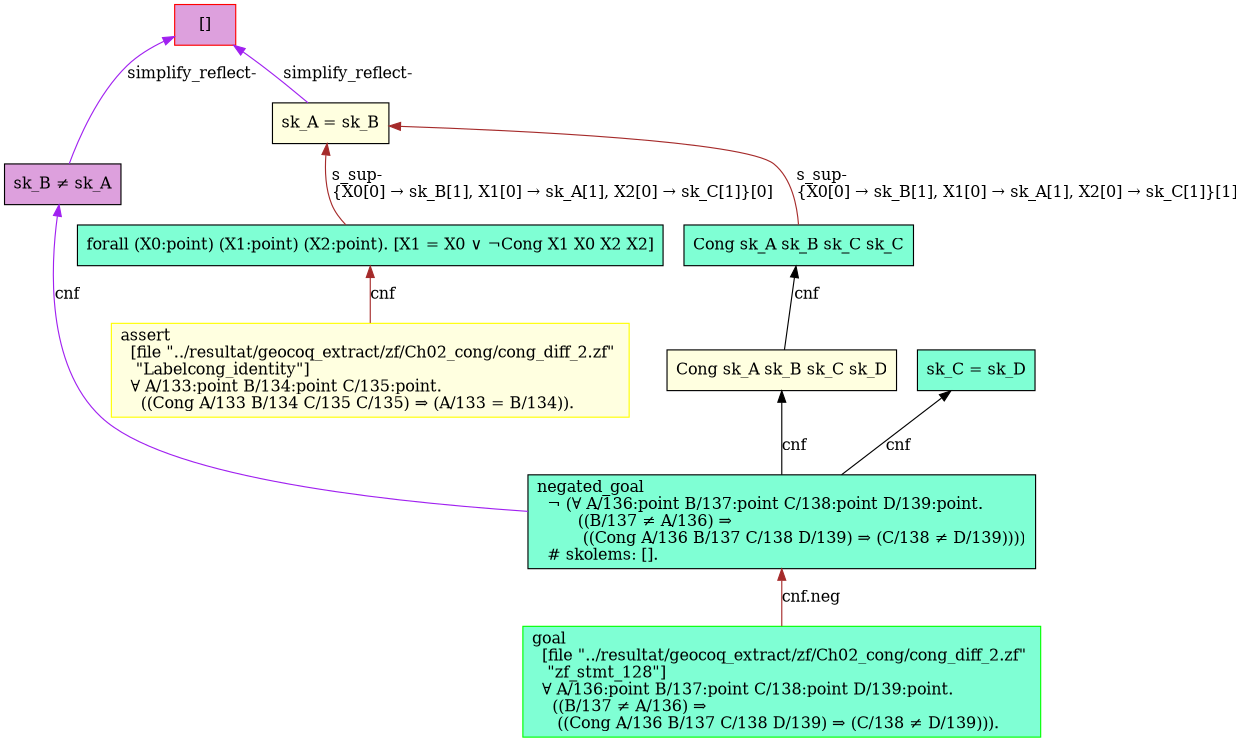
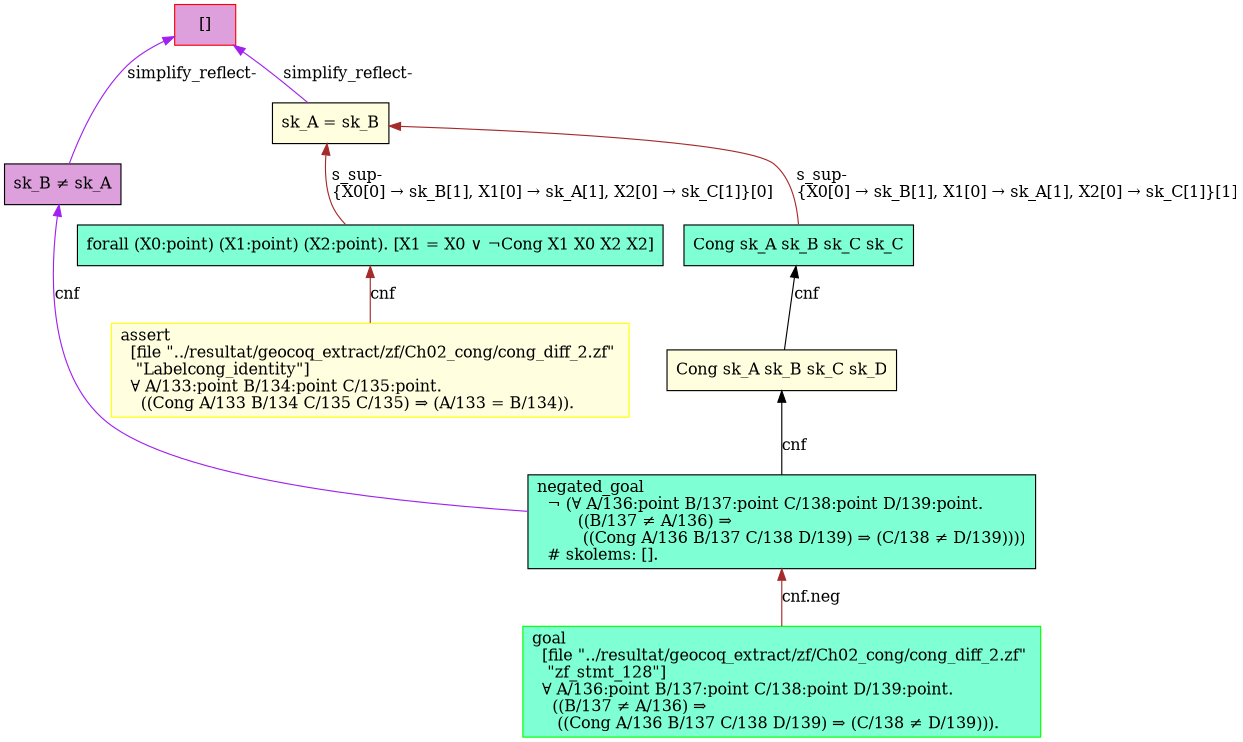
node "sk_C = sk_D": removed
